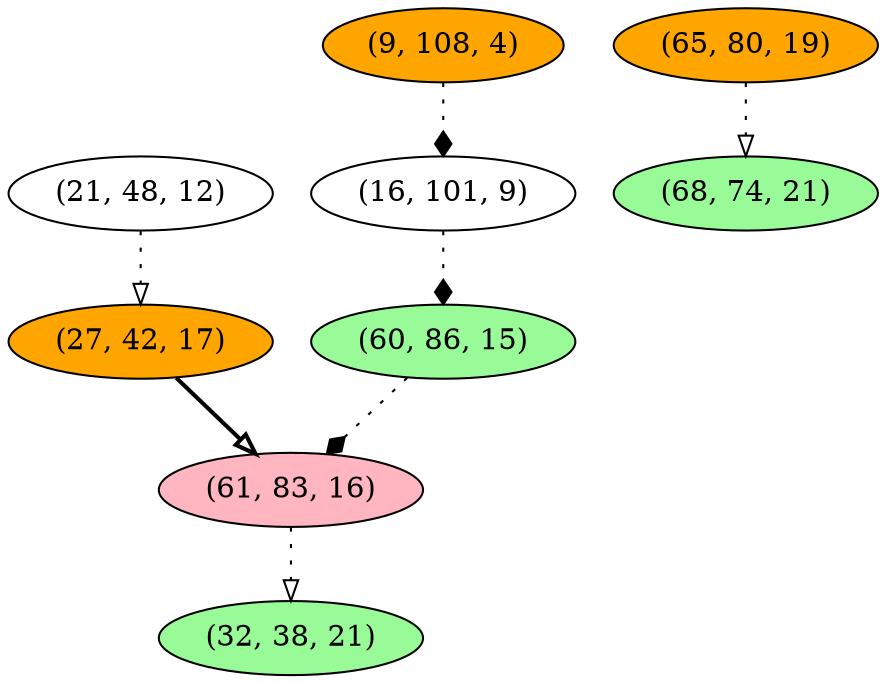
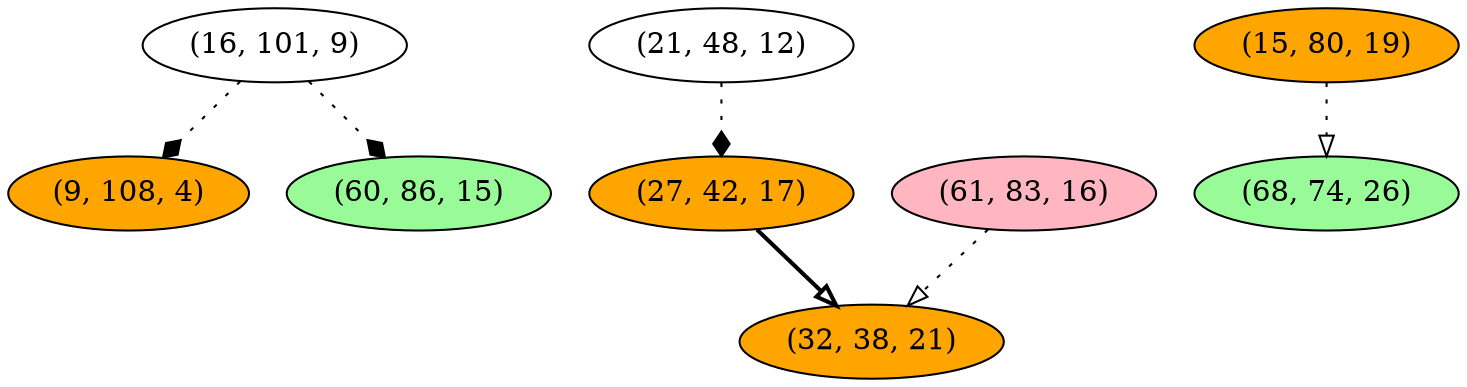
node "(65, 80, 19)": label "(65, 80, 19)" -> "(15, 80, 19)"
edge "(9, 108, 4)" -> "(16, 101, 9)": reversed
node "(68, 74, 21)": label "(68, 74, 21)" -> "(68, 74, 26)"
edge "(21, 48, 12)" -> "(27, 42, 17)": arrowhead onormal -> diamond
edge "(60, 86, 15)" -> "(61, 83, 16)": removed
edge "(27, 42, 17)" -> "(61, 83, 16)": now "(27, 42, 17)" -> "(32, 38, 21)"
node "(32, 38, 21)": fillcolor palegreen -> orange
